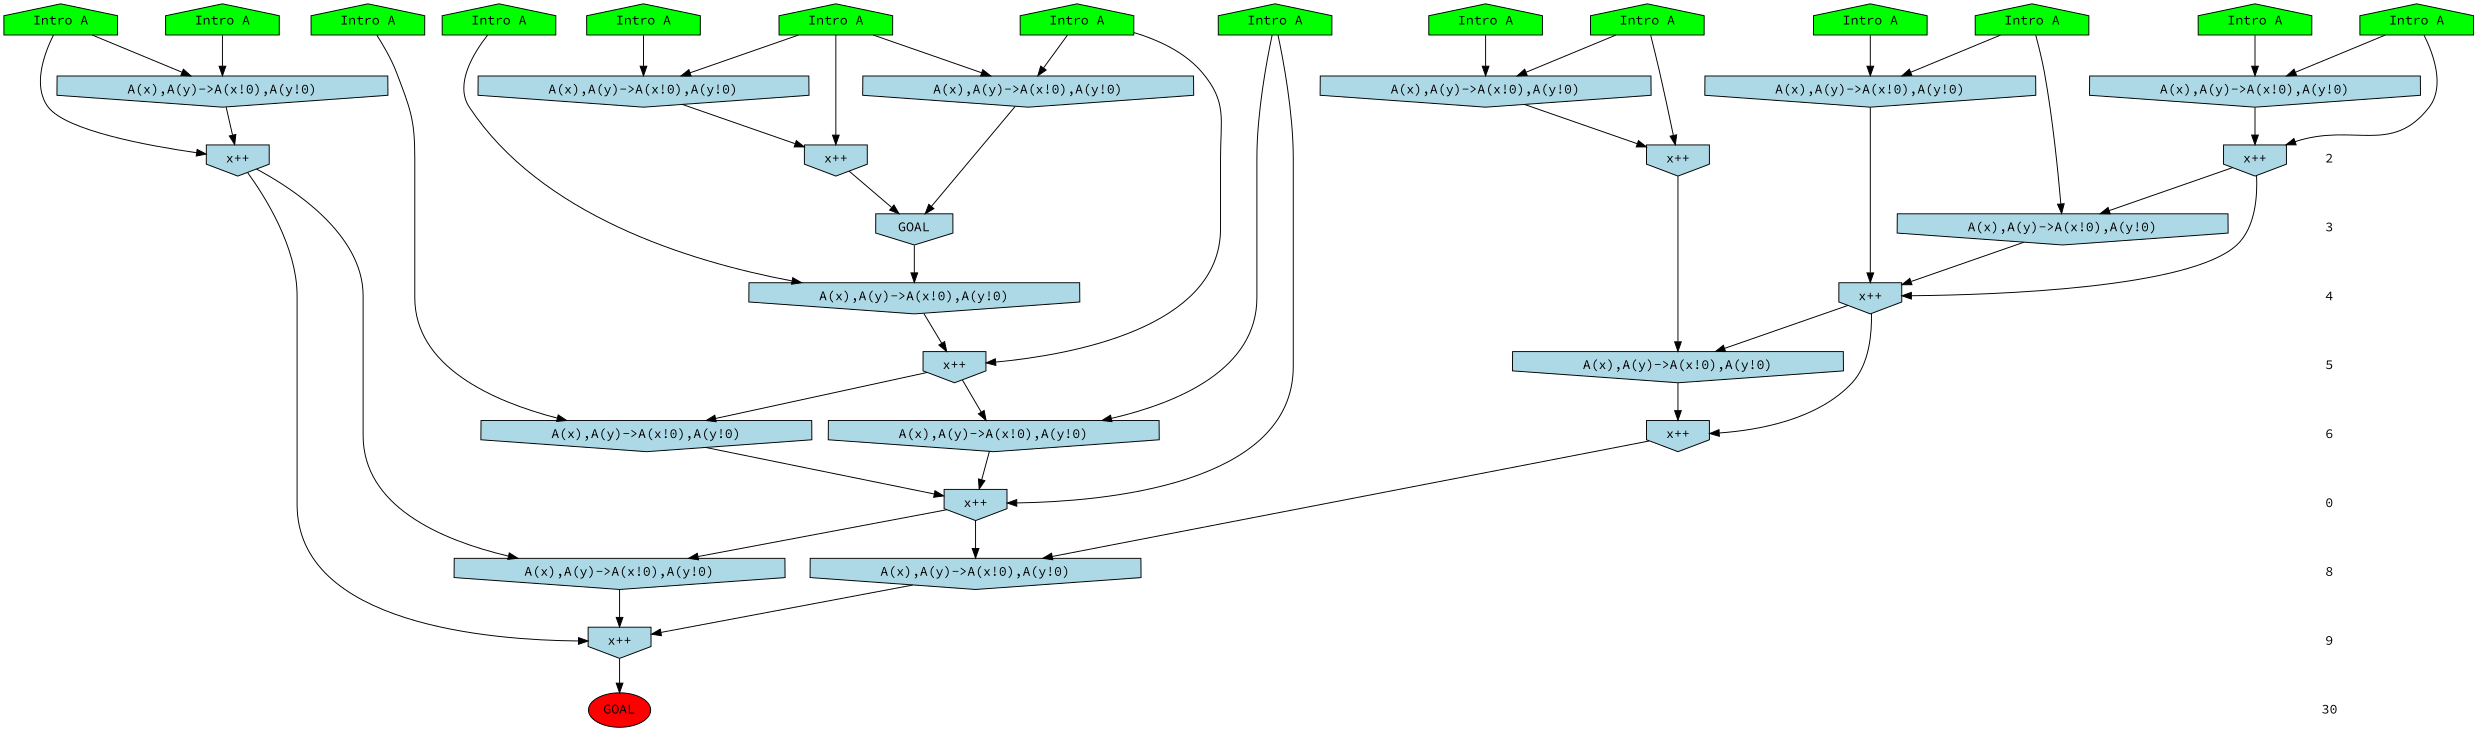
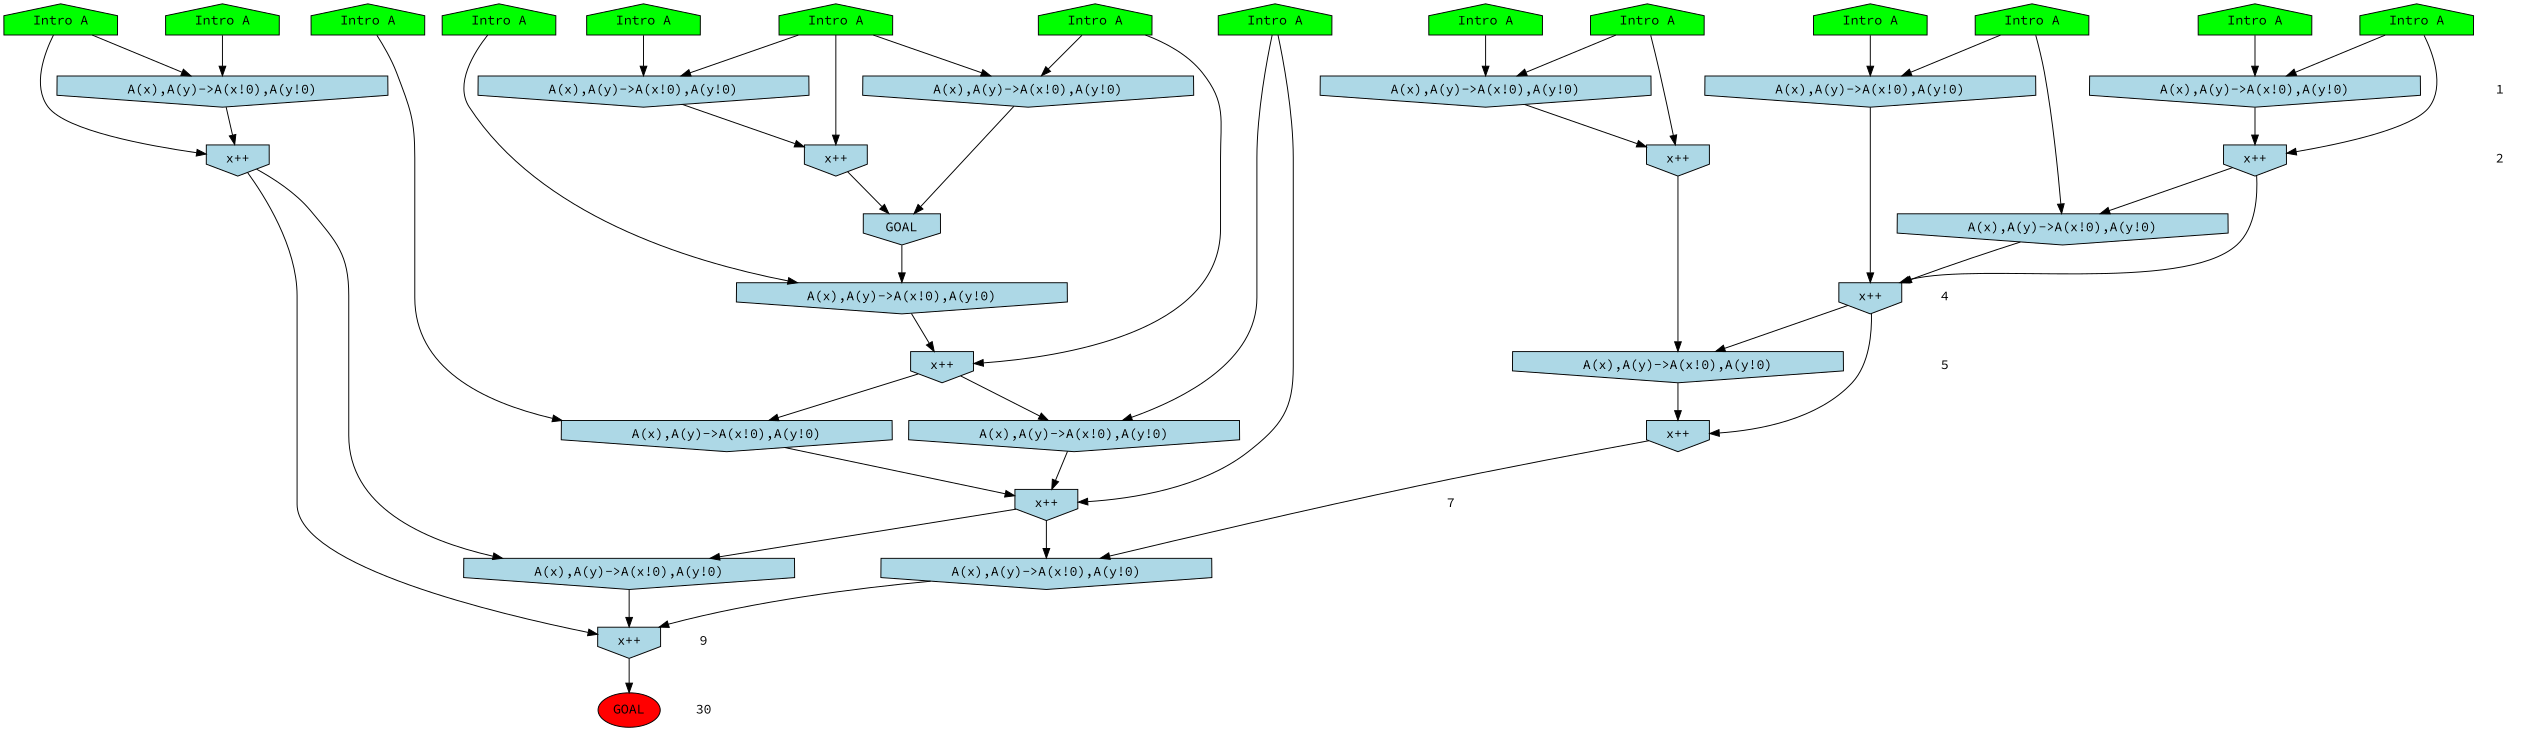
node "1": added
node "3": removed
node "6": removed
node "0": label "0" -> "7"
node "8": removed
